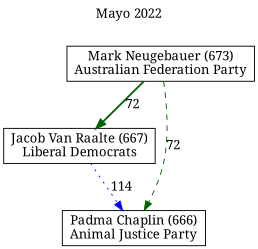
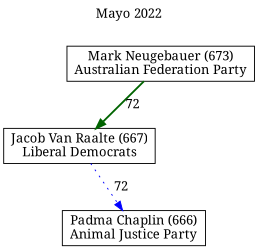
edge "Mark Neugebauer (673) Australian Federation Party" -> "Padma Chaplin (666) Animal Justice Party": removed, label "72"
edge "Jacob Van Raalte (667) Liberal Democrats" -> "Padma Chaplin (666) Animal Justice Party": label "114" -> "72"
